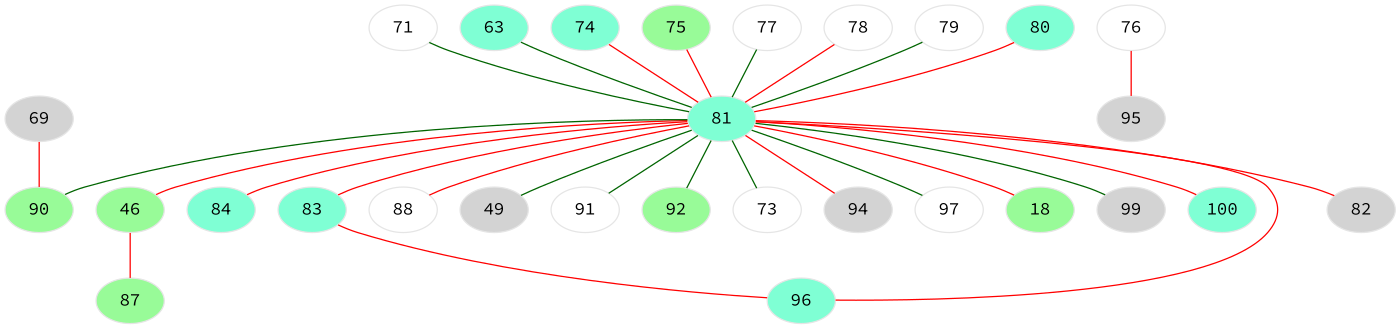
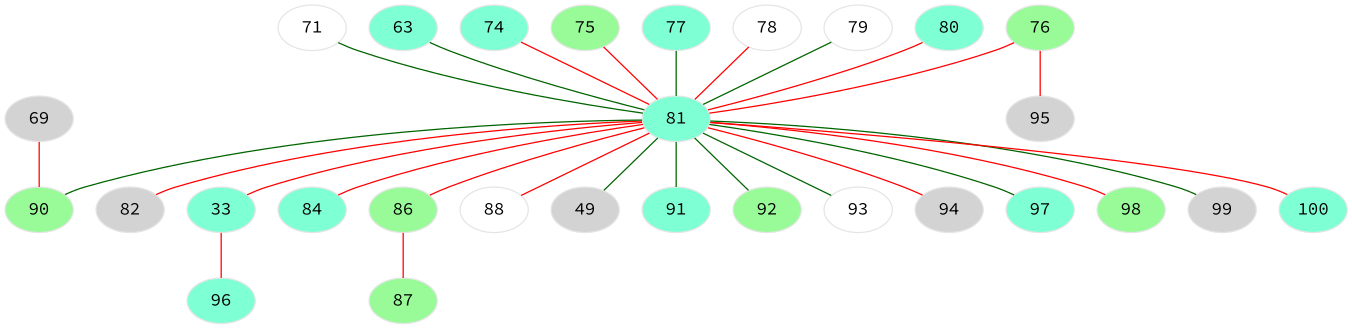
node "77": fillcolor white -> aquamarine
node "76": fillcolor white -> palegreen
edge "81" -- "96": now "81" -- "76"
node "46": label "46" -> "86"
node "83": label "83" -> "33"
node "91": fillcolor white -> aquamarine
node "73": label "73" -> "93"
node "97": fillcolor white -> aquamarine
node "18": label "18" -> "98"
